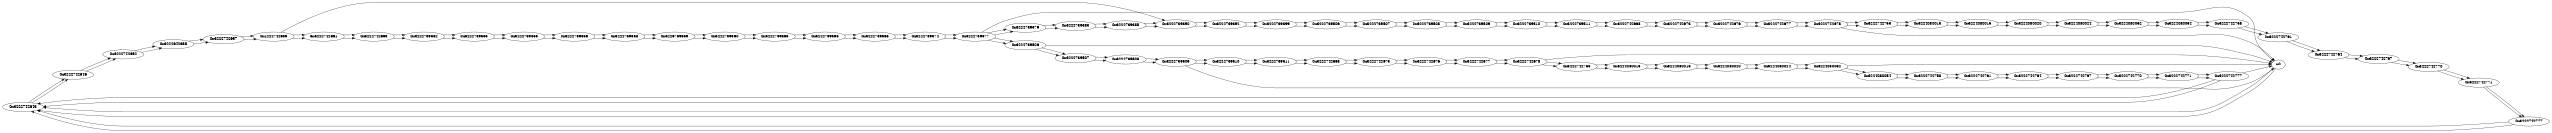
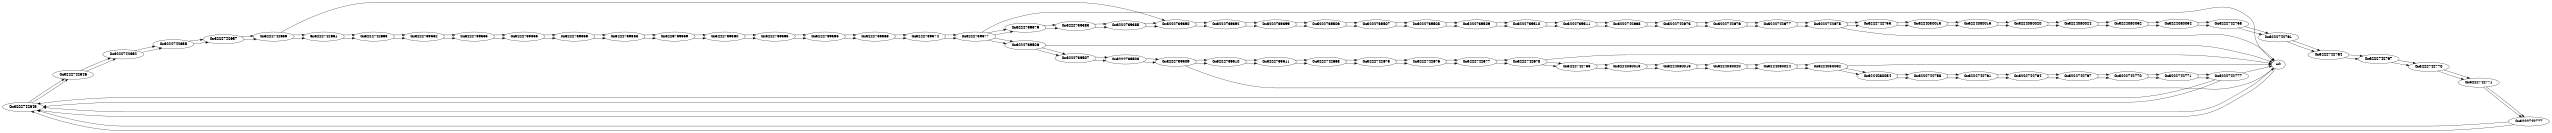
node "0x1222742659": label "0x1222742659" -> "0x3222742659"
node "0x3222642655": label "0x3222642655" -> "0x3222742655"
